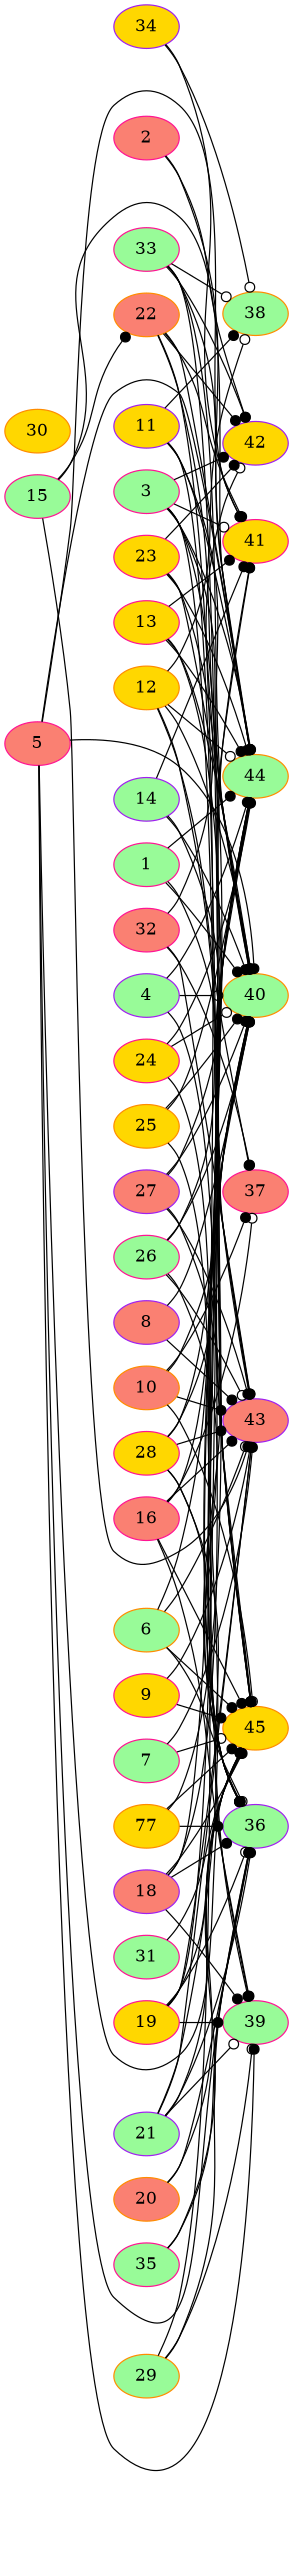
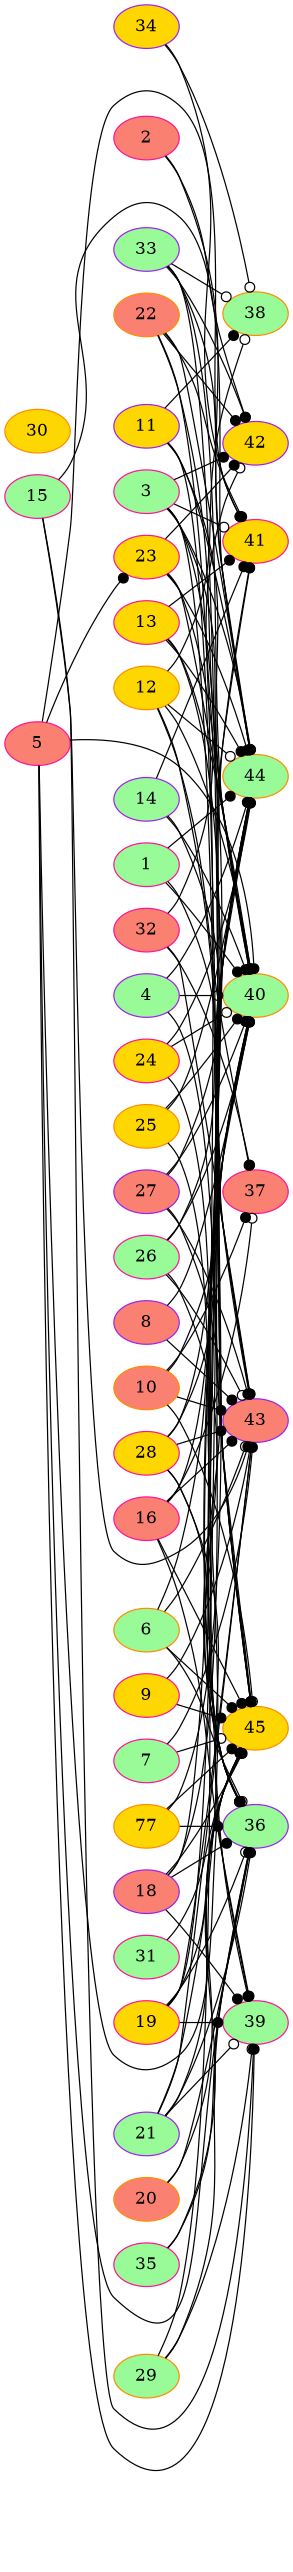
node "33": color deeppink -> purple
edge "5" -> "44": now "5" -> "23"
edge "15" -> "22": now "15" -> "39"
